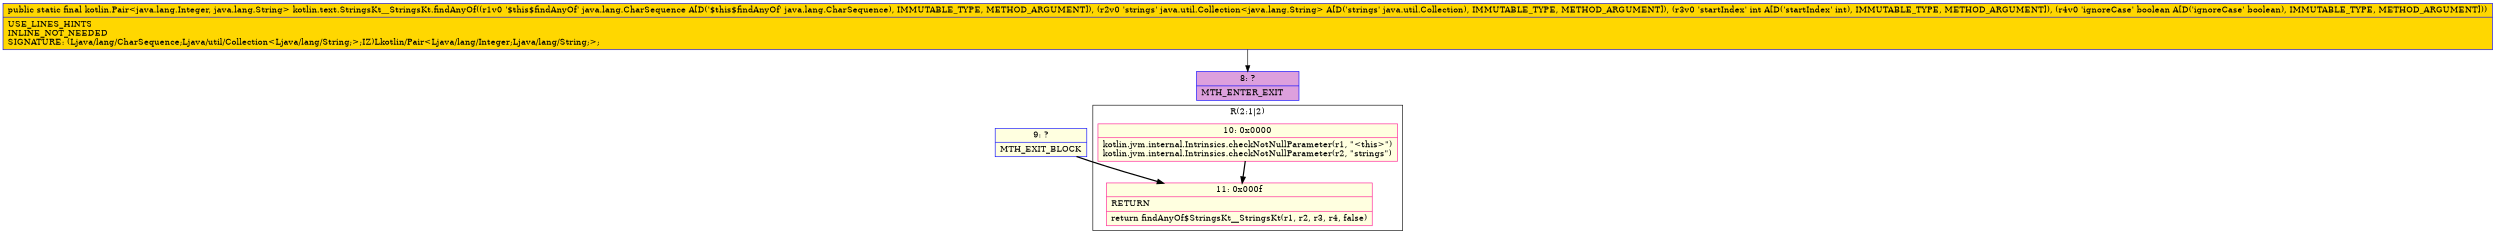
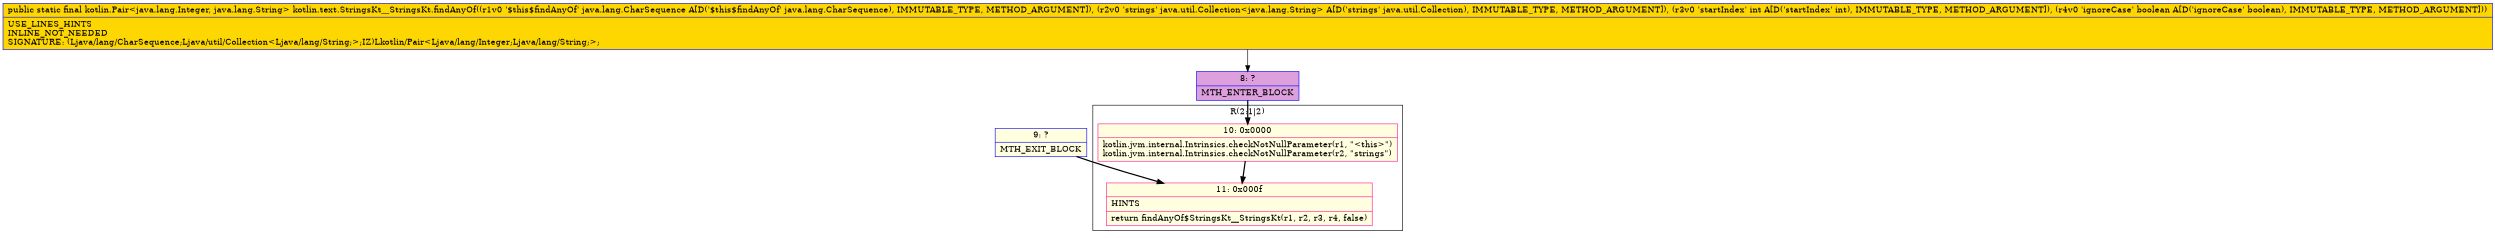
node "8: ?": text "MTH_ENTER_EXIT" -> "MTH_ENTER_BLOCK"
edge "8: ?" -> "10: 0x0000": added
node "11: 0x000f": text "RETURN" -> "HINTS"
